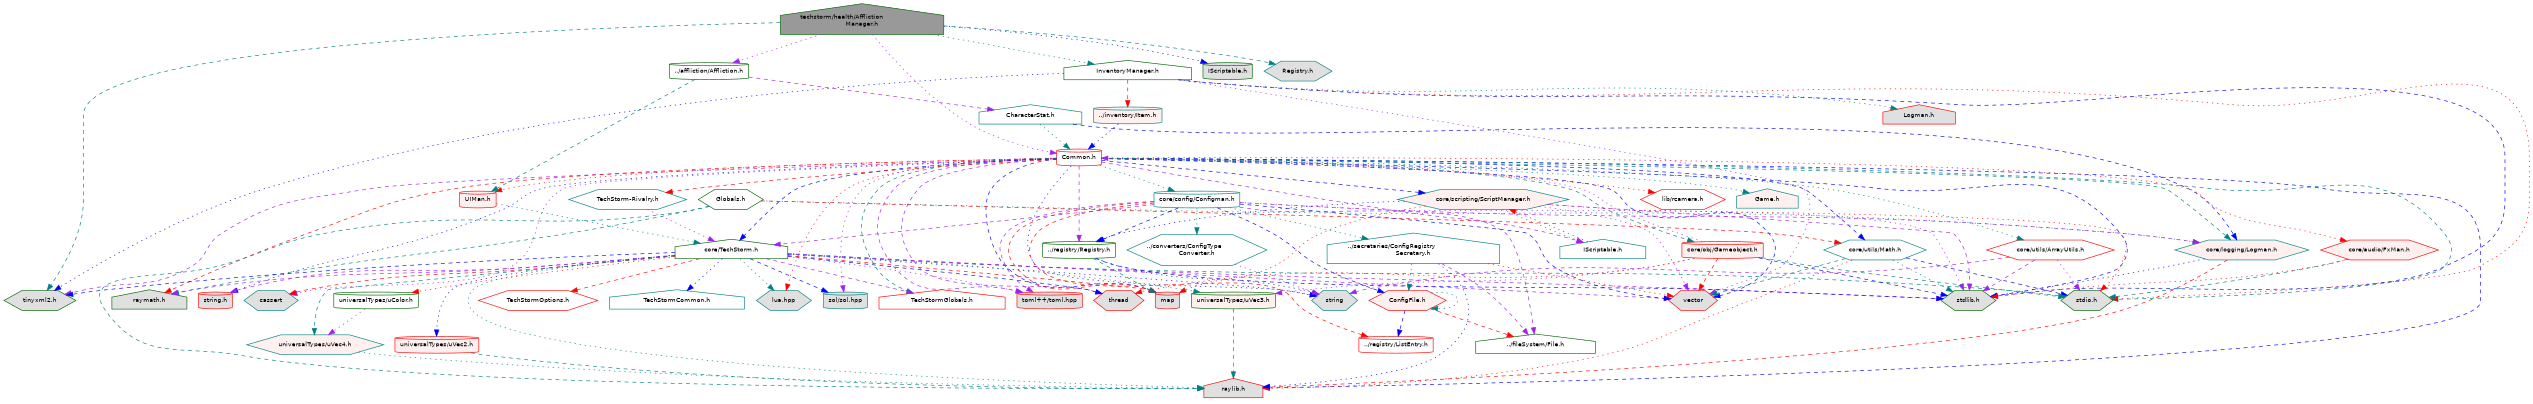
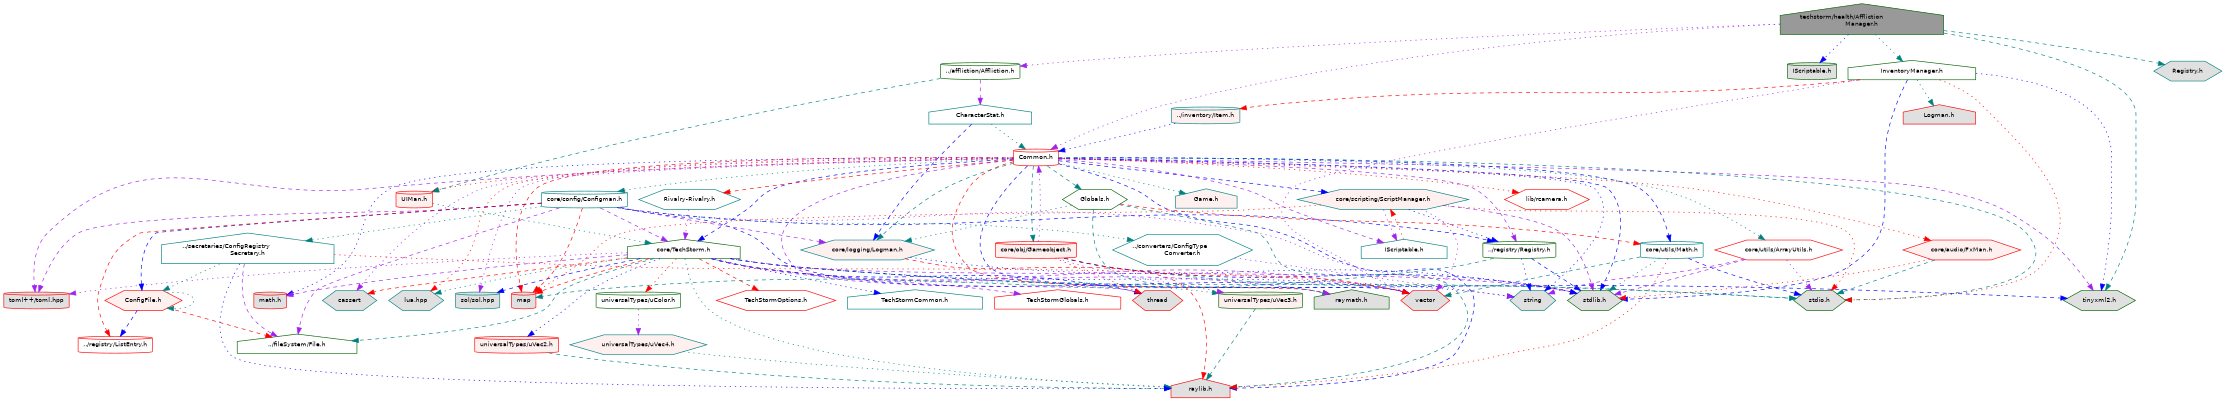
edge "Common.h" -> "TechStormGlobals.h": now "Common.h" -> "Globals.h"
node "TechStorm-Rivalry.h": label "TechStorm-Rivalry.h" -> "Rivalry-Rivalry.h"
node "core/utils/Math.h": shape hexagon -> cylinder
edge "Common.h" -> "map": color blue -> red
edge "core/TechStorm.h" -> "universalTypes/uVec4.h": now "core/TechStorm.h" -> "../fileSystem/File.h"
node "string.h": label "string.h" -> "math.h"
